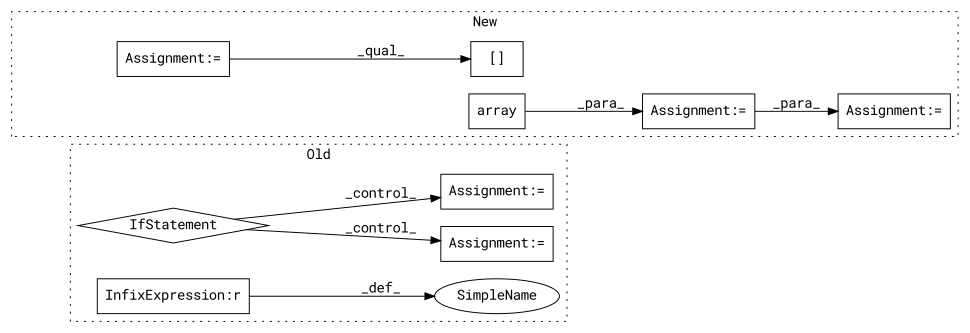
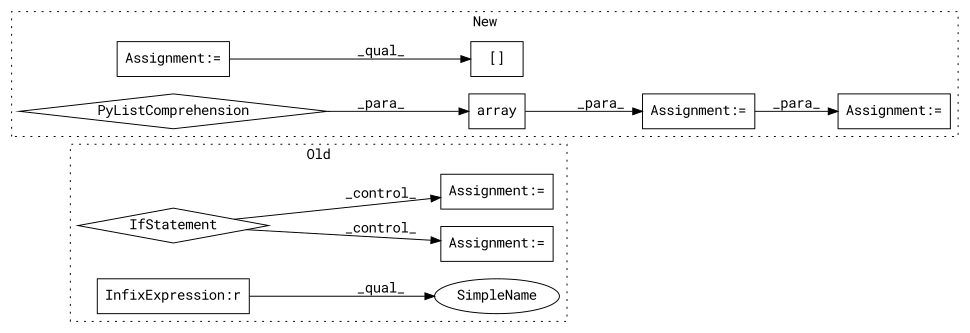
node "PyListComprehension": added
edge "InfixExpression:r" -> "SimpleName": label "_def_" -> "_qual_"
